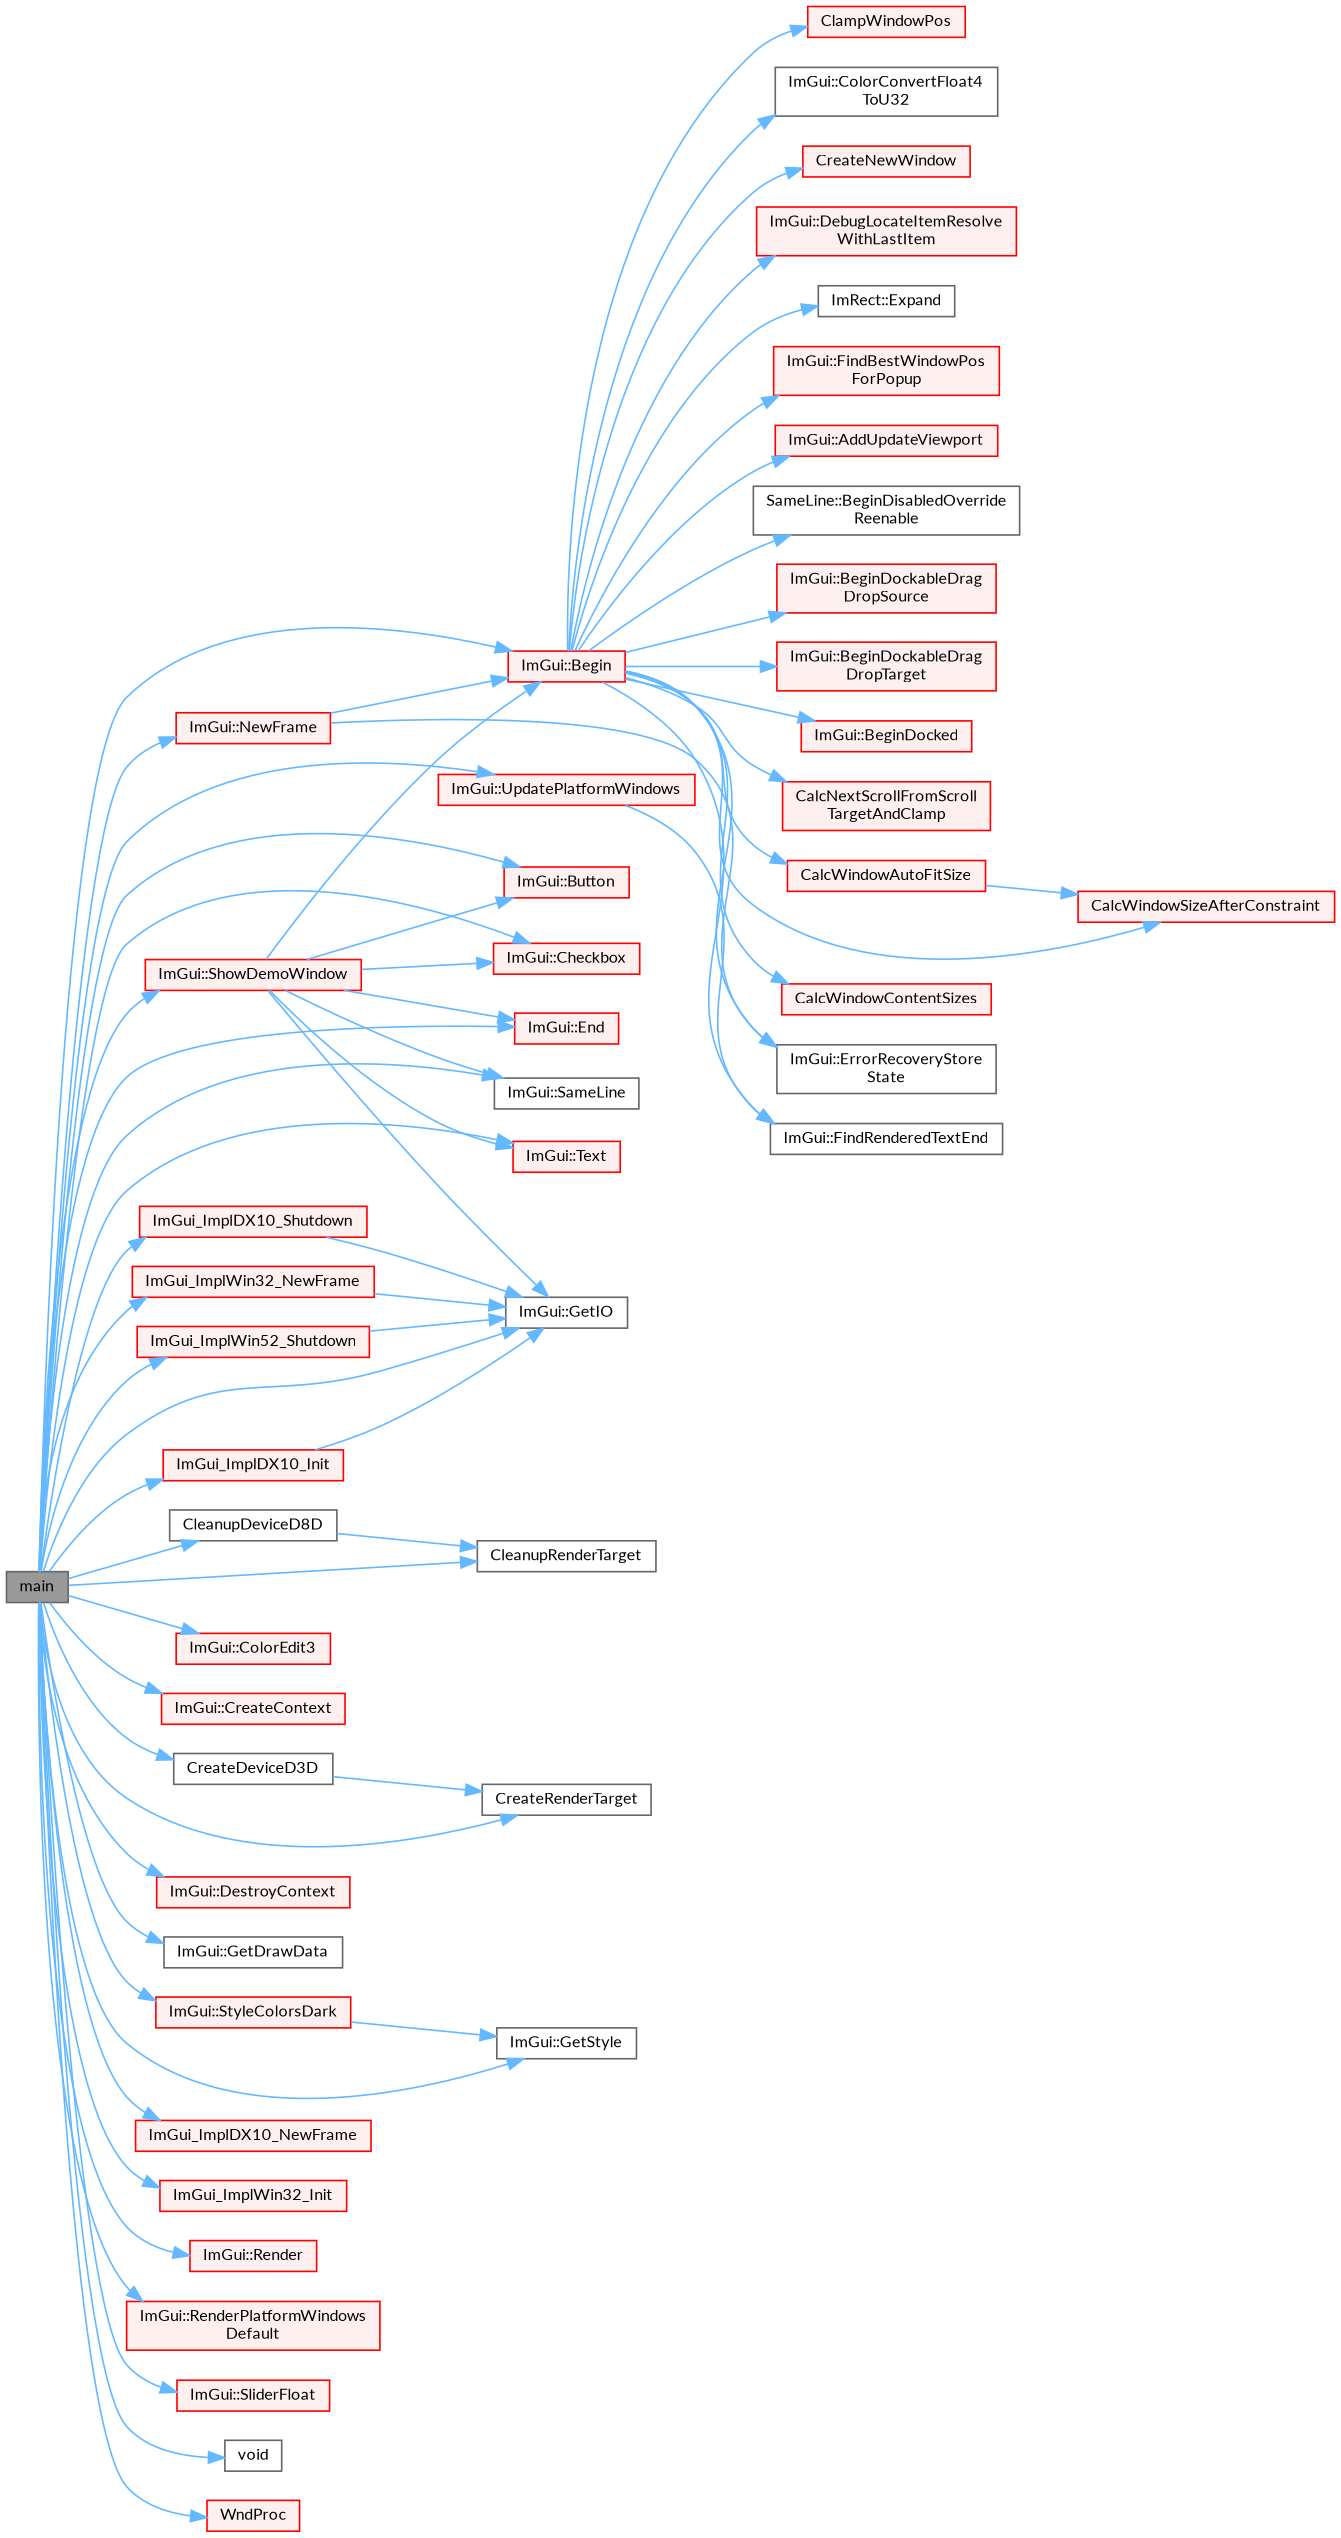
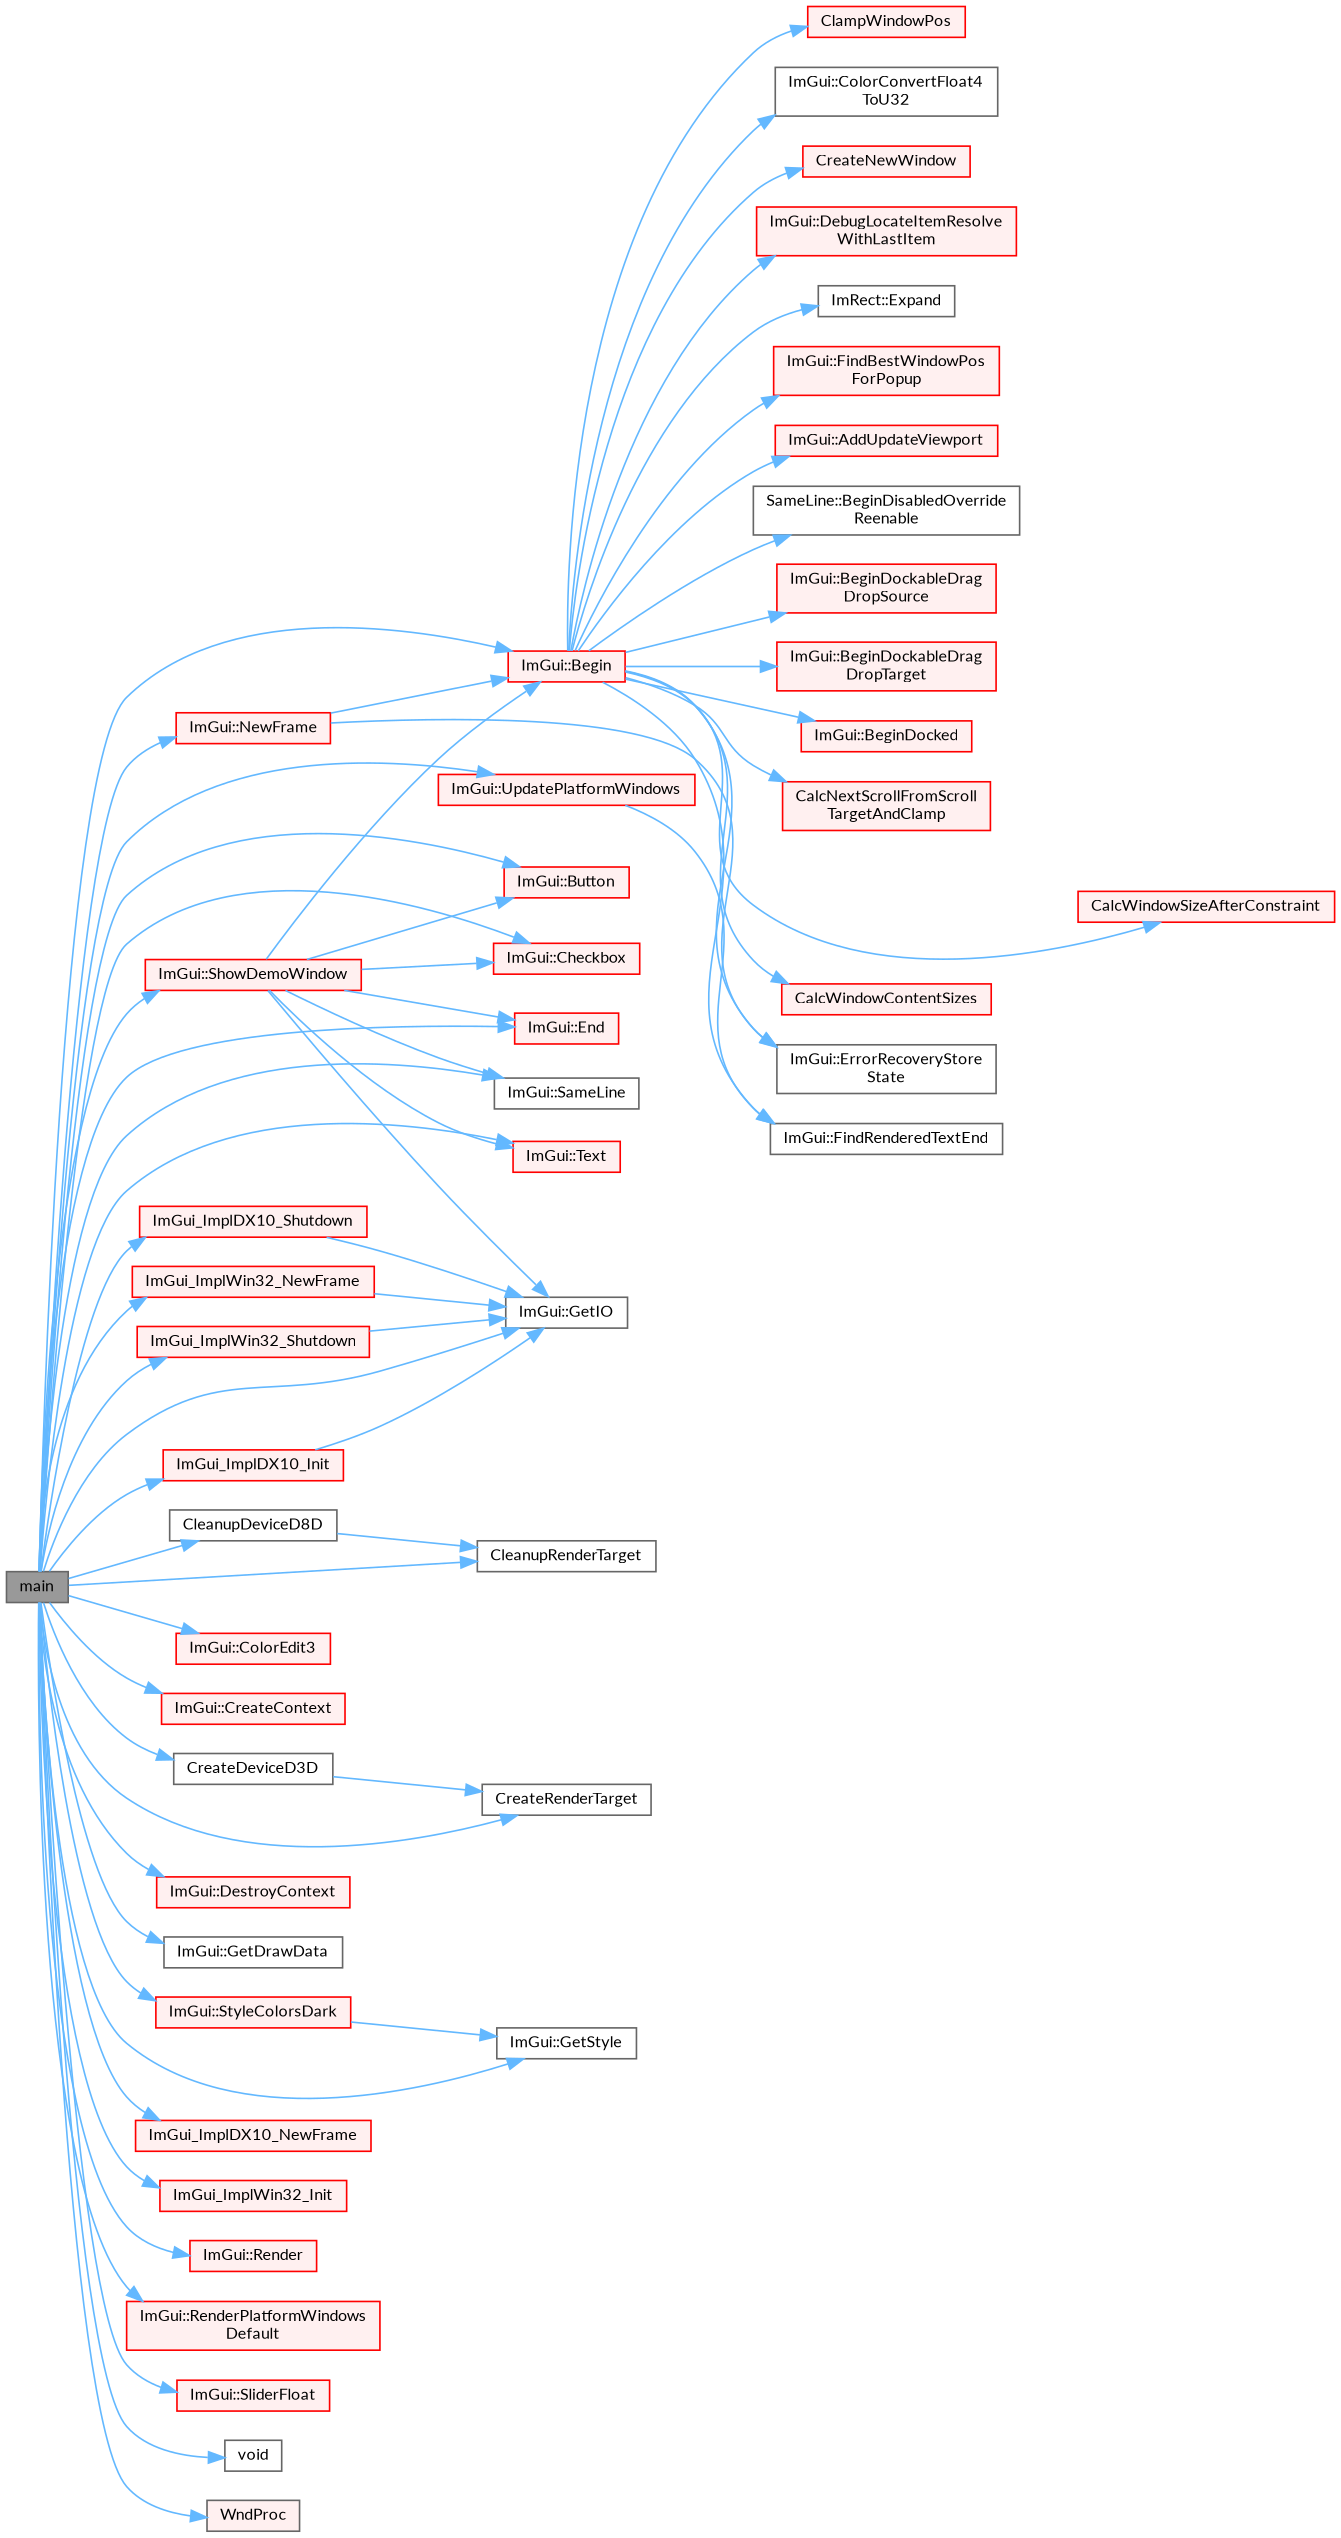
node "CalcWindowAutoFitSize": removed
node "ImGui_ImplWin52_Shutdown": label "ImGui_ImplWin52_Shutdown" -> "ImGui_ImplWin32_Shutdown"
node "WndProc": color red -> grey40
